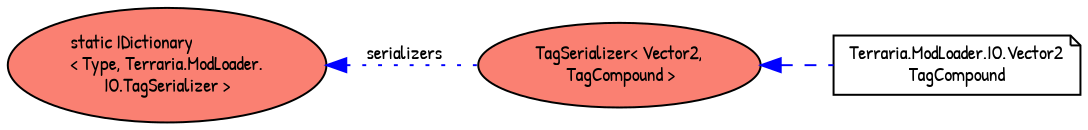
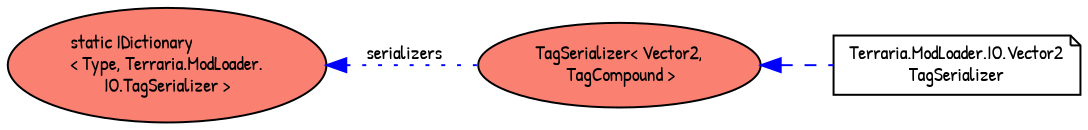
node "Terraria.ModLoader.IO.Vector2 TagCompound": label "Terraria.ModLoader.IO.Vector2 TagCompound" -> "Terraria.ModLoader.IO.Vector2 TagSerializer"
